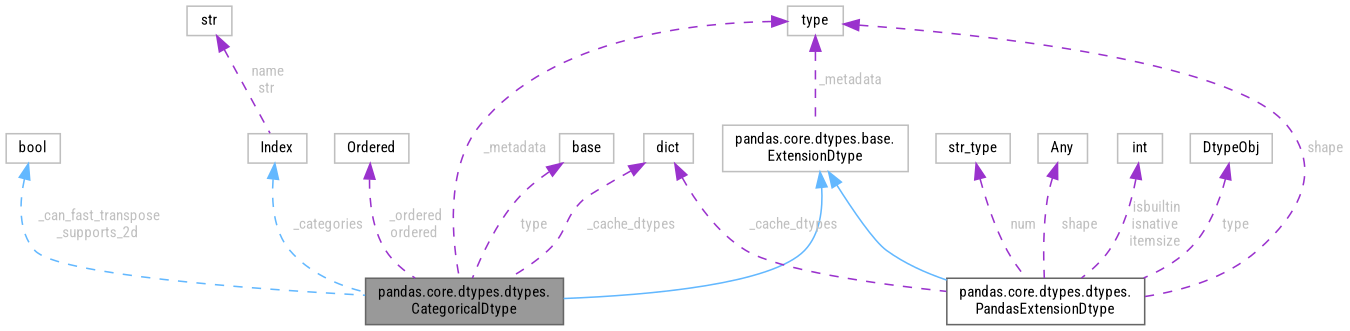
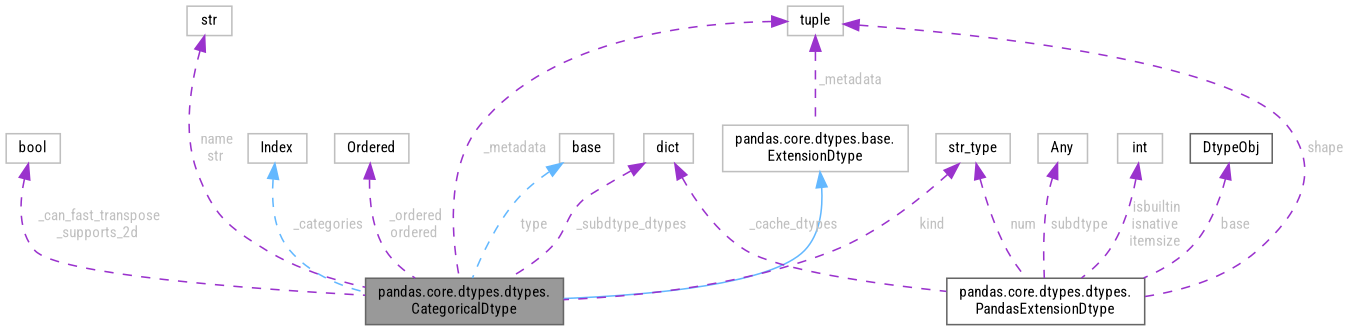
node "type": label "type" -> "tuple"
edge "Index" -> "str": now "pandas.core.dtypes.dtypes. CategoricalDtype" -> "str"
node "DtypeObj": color grey75 -> gray40
edge "pandas.core.dtypes.dtypes. CategoricalDtype" -> "base": color darkorchid3 -> steelblue1
edge "pandas.core.dtypes.dtypes. CategoricalDtype" -> "dict": label " _cache_dtypes" -> " _subdtype_dtypes"
edge "pandas.core.dtypes.dtypes. PandasExtensionDtype" -> "Any": label " shape" -> " subdtype"
edge "pandas.core.dtypes.dtypes. PandasExtensionDtype" -> "DtypeObj": label " type" -> " base"
edge "pandas.core.dtypes.dtypes. PandasExtensionDtype" -> "pandas.core.dtypes.base. ExtensionDtype": removed
edge "pandas.core.dtypes.dtypes. CategoricalDtype" -> "str_type": added, label "kind"
edge "pandas.core.dtypes.dtypes. CategoricalDtype" -> "bool": color steelblue1 -> darkorchid3
